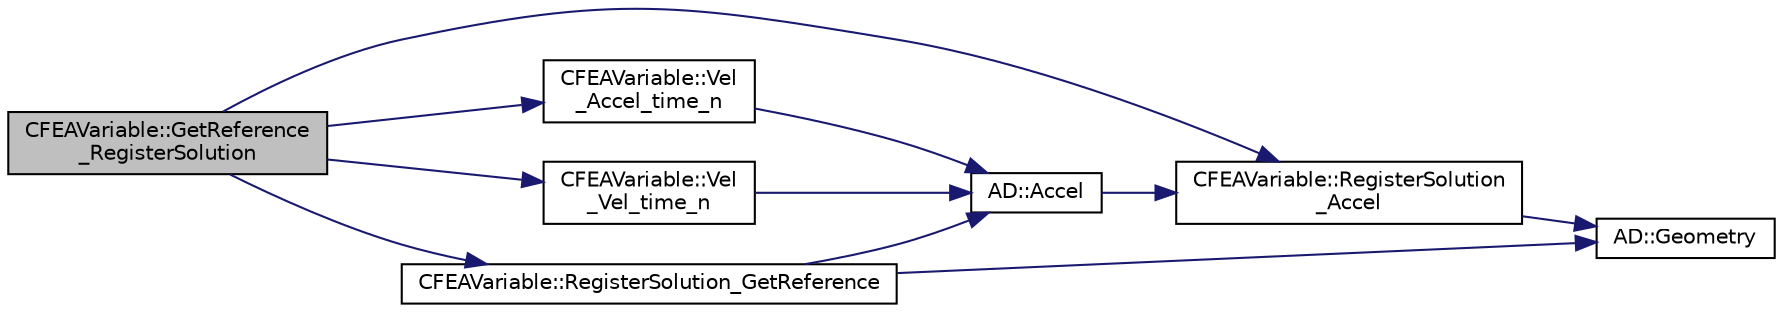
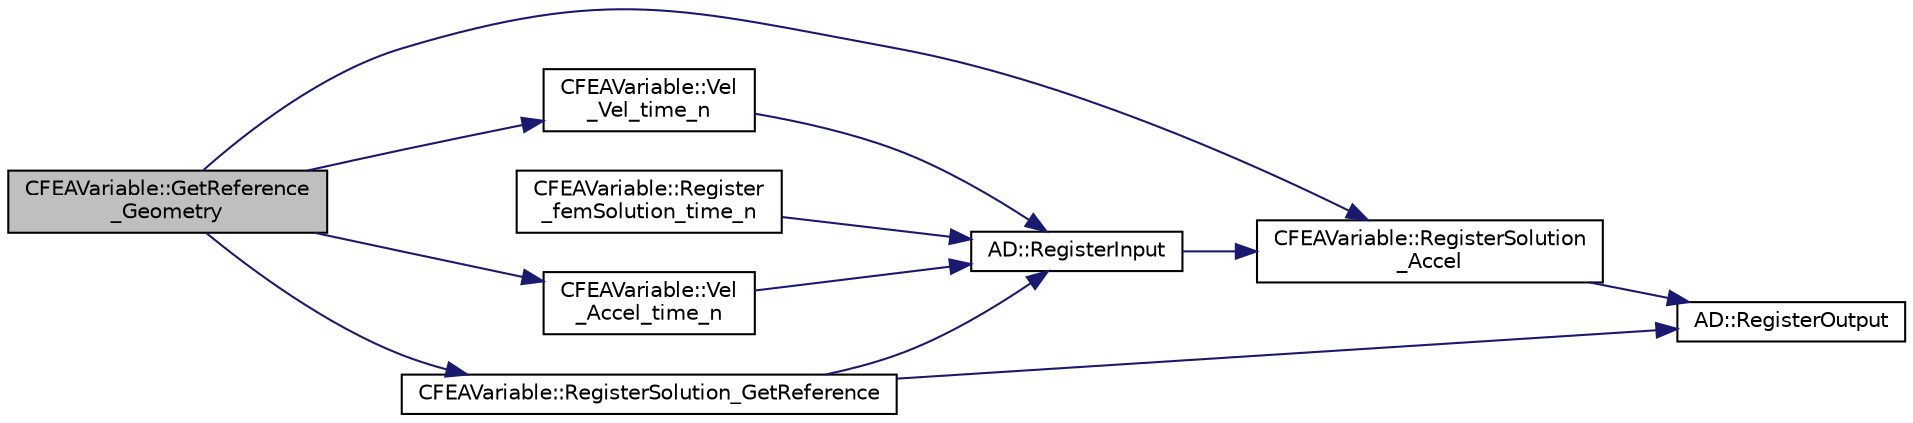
node "CFEAVariable::GetReference _RegisterSolution": label "CFEAVariable::GetReference _RegisterSolution" -> "CFEAVariable::GetReference _Geometry"
node "AD::Accel": label "AD::Accel" -> "AD::RegisterInput"
node "CFEAVariable::Register _femSolution_time_n": added
node "AD::Geometry": label "AD::Geometry" -> "AD::RegisterOutput"
